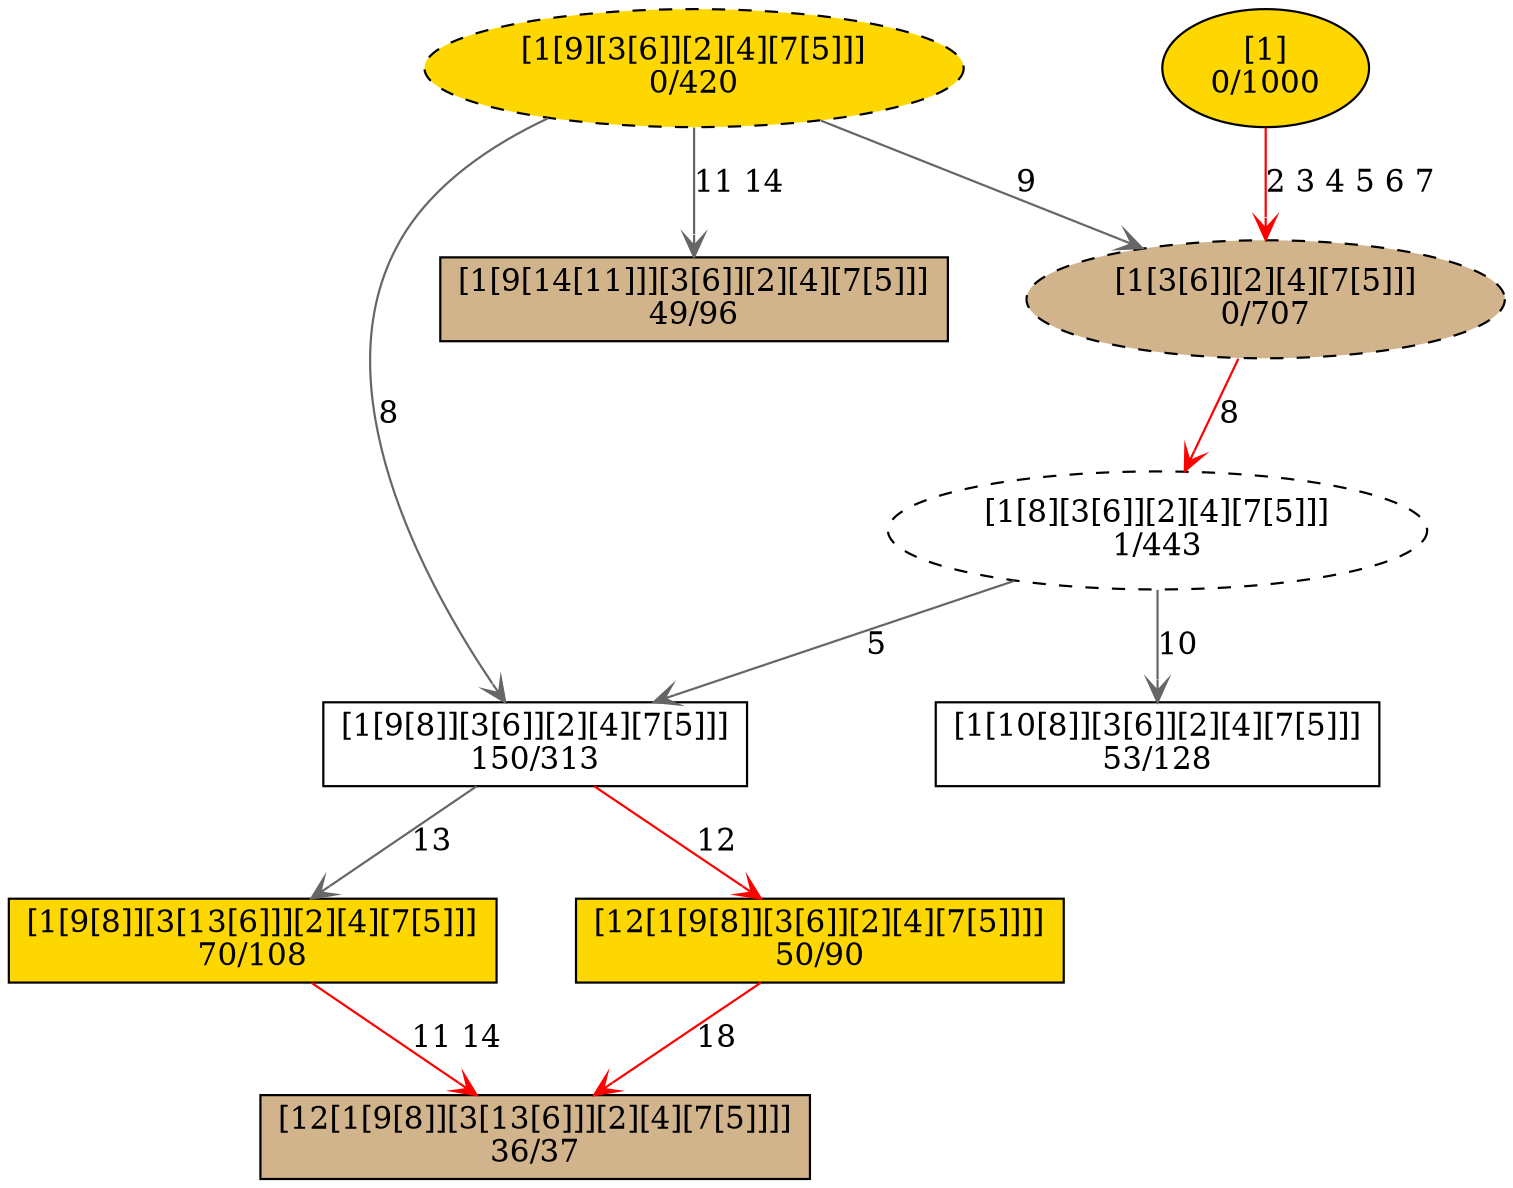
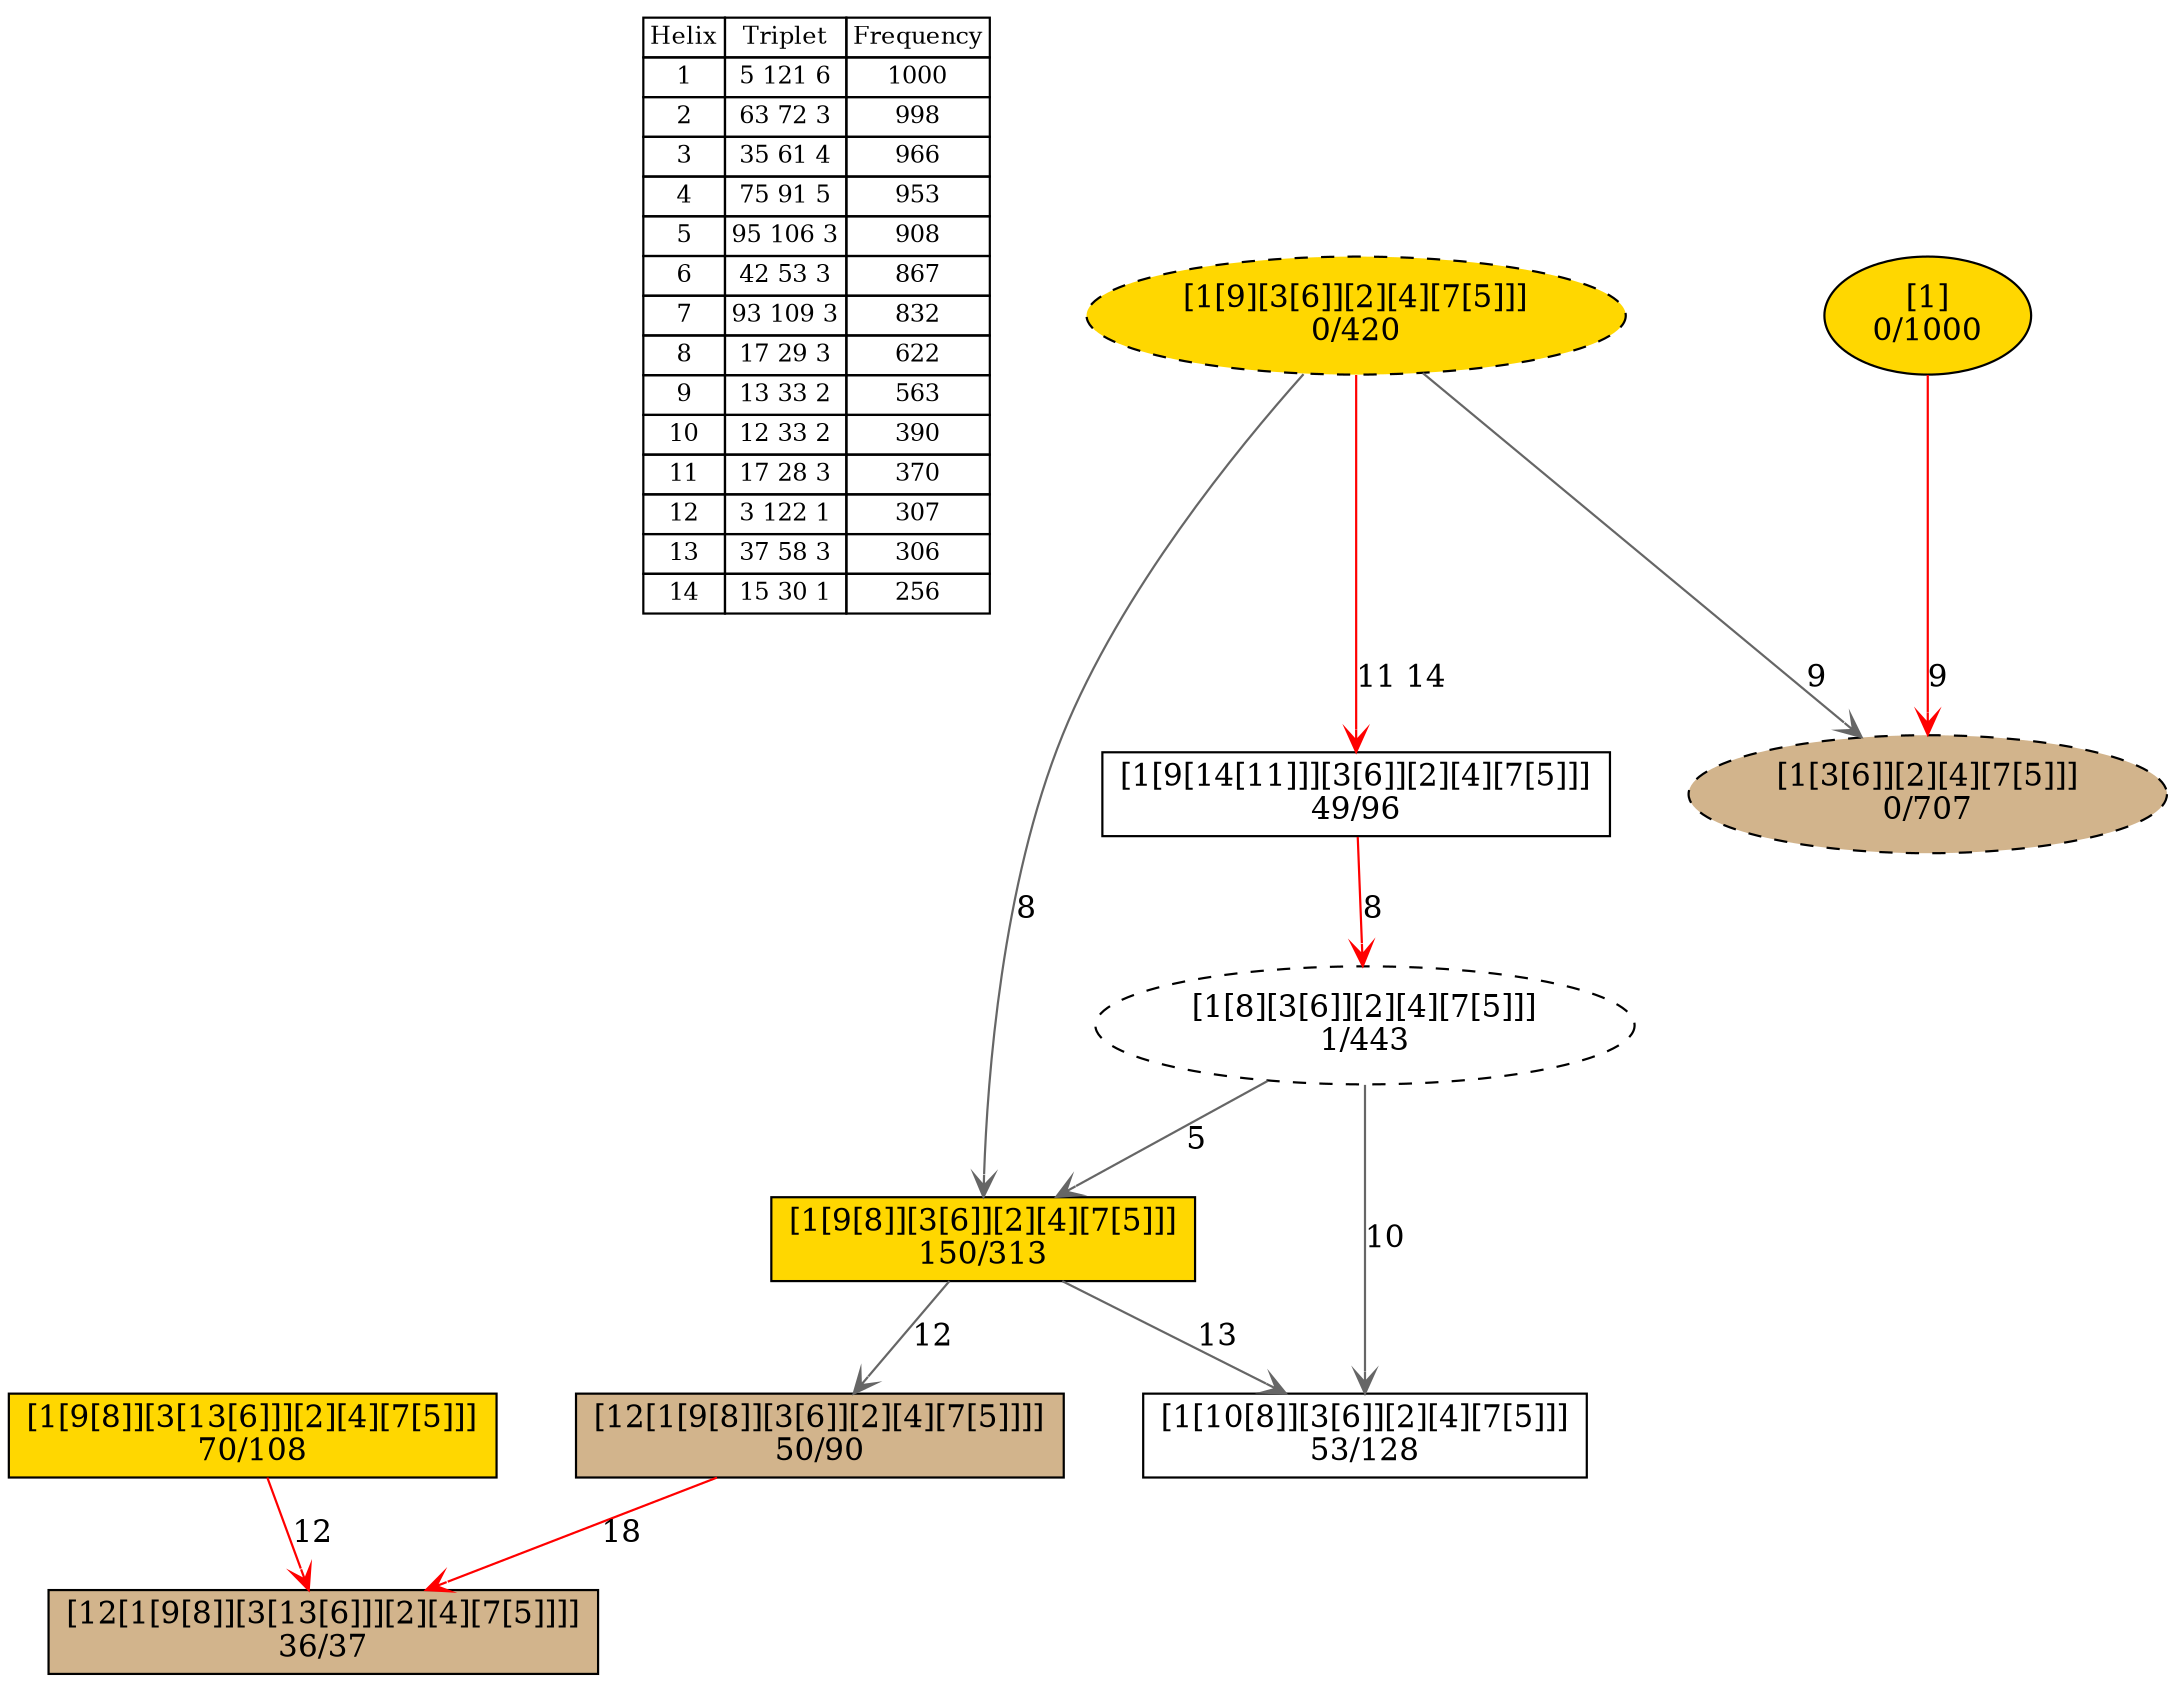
edge "[1[9][3[6]][2][4][7[5]]] 0/420" -> "[1[9[14[11]]][3[6]][2][4][7[5]]] 49/96": color gray40 -> red
edge "[1] 0/1000" -> "[1[3[6]][2][4][7[5]]] 0/707": label "2 3 4 5 6 7 " -> "9 "
node "[1[9[14[11]]][3[6]][2][4][7[5]]] 49/96": fillcolor tan -> white
node "Helix": added
edge "[1[3[6]][2][4][7[5]]] 0/707" -> "[1[8][3[6]][2][4][7[5]]] 1/443": now "[1[9[14[11]]][3[6]][2][4][7[5]]] 49/96" -> "[1[8][3[6]][2][4][7[5]]] 1/443"
node "[1[9[8]][3[6]][2][4][7[5]]] 150/313": fillcolor white -> gold
edge "[1[9[8]][3[6]][2][4][7[5]]] 150/313" -> "[1[9[8]][3[13[6]]][2][4][7[5]]] 70/108": now "[1[9[8]][3[6]][2][4][7[5]]] 150/313" -> "[1[10[8]][3[6]][2][4][7[5]]] 53/128"
edge "[1[9[8]][3[6]][2][4][7[5]]] 150/313" -> "[12[1[9[8]][3[6]][2][4][7[5]]]] 50/90": color red -> gray40
node "[12[1[9[8]][3[6]][2][4][7[5]]]] 50/90": fillcolor gold -> tan
edge "[1[9[8]][3[13[6]]][2][4][7[5]]] 70/108" -> "[12[1[9[8]][3[13[6]]][2][4][7[5]]]] 36/37": label "11 14 " -> "12 "
